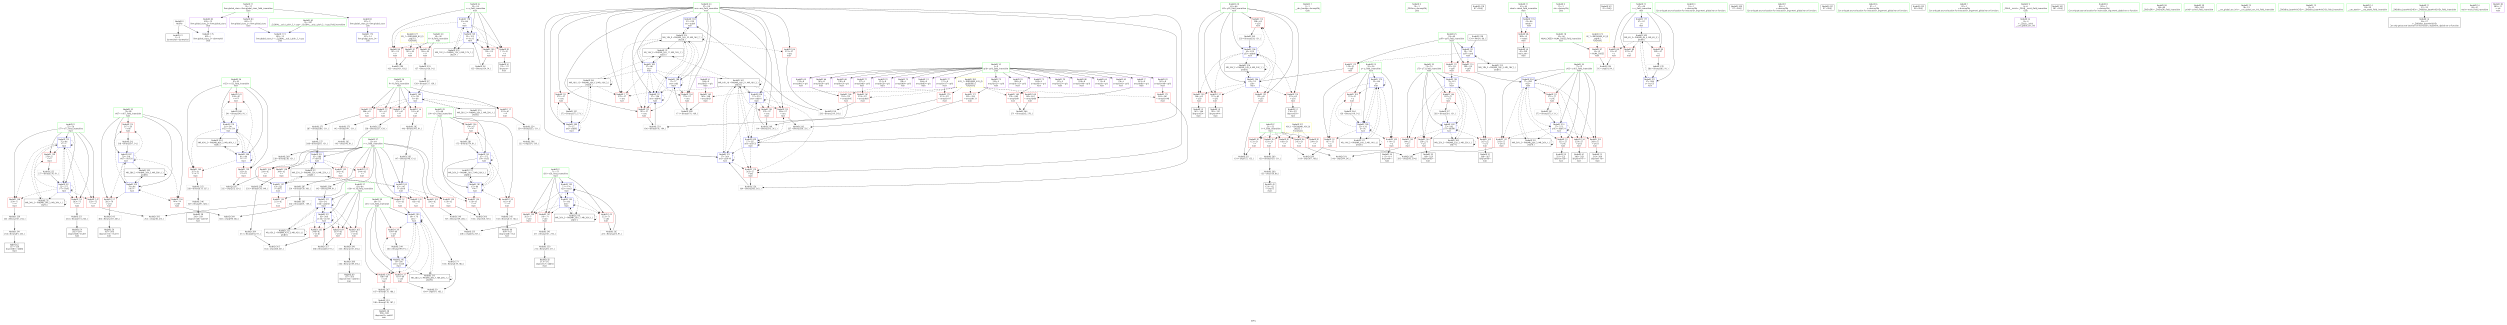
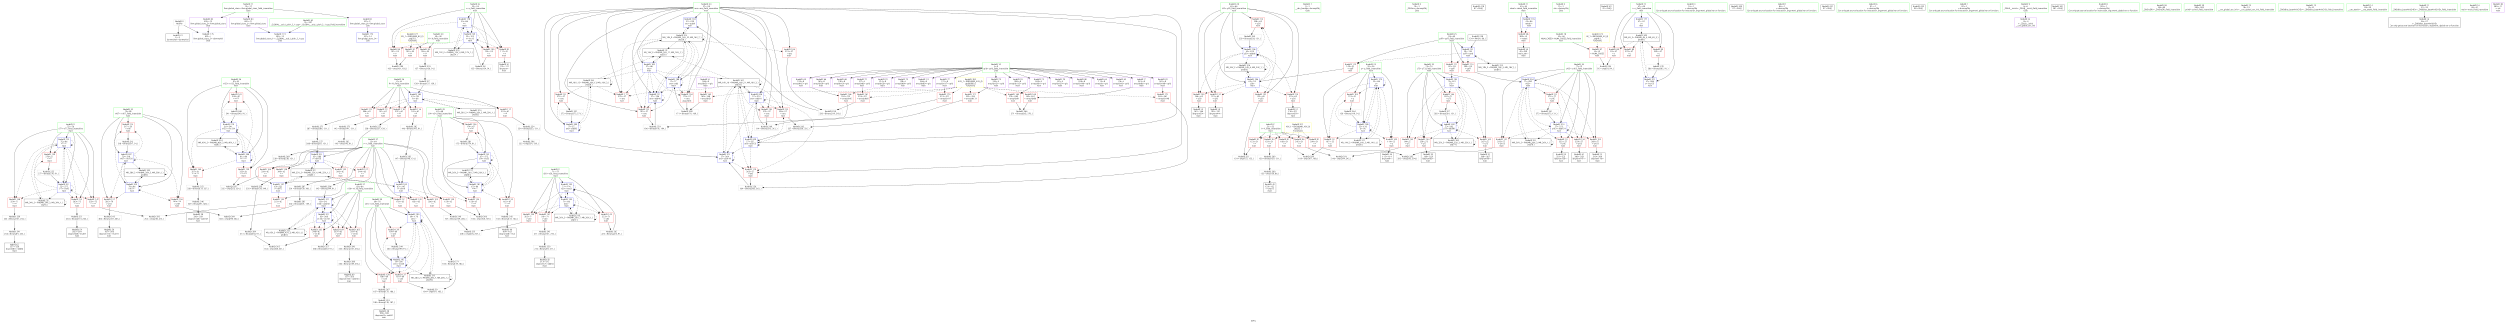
node "NodeID: 104": text "main" -> "argument"
